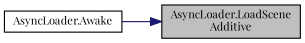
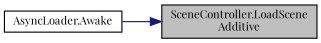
node "AsyncLoader.LoadScene Additive": label "AsyncLoader.LoadScene Additive" -> "SceneController.LoadScene Additive"
